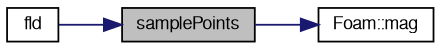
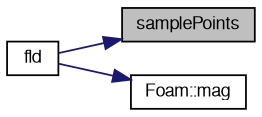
edge "samplePoints" -> "Foam::mag": now "fld" -> "Foam::mag"
